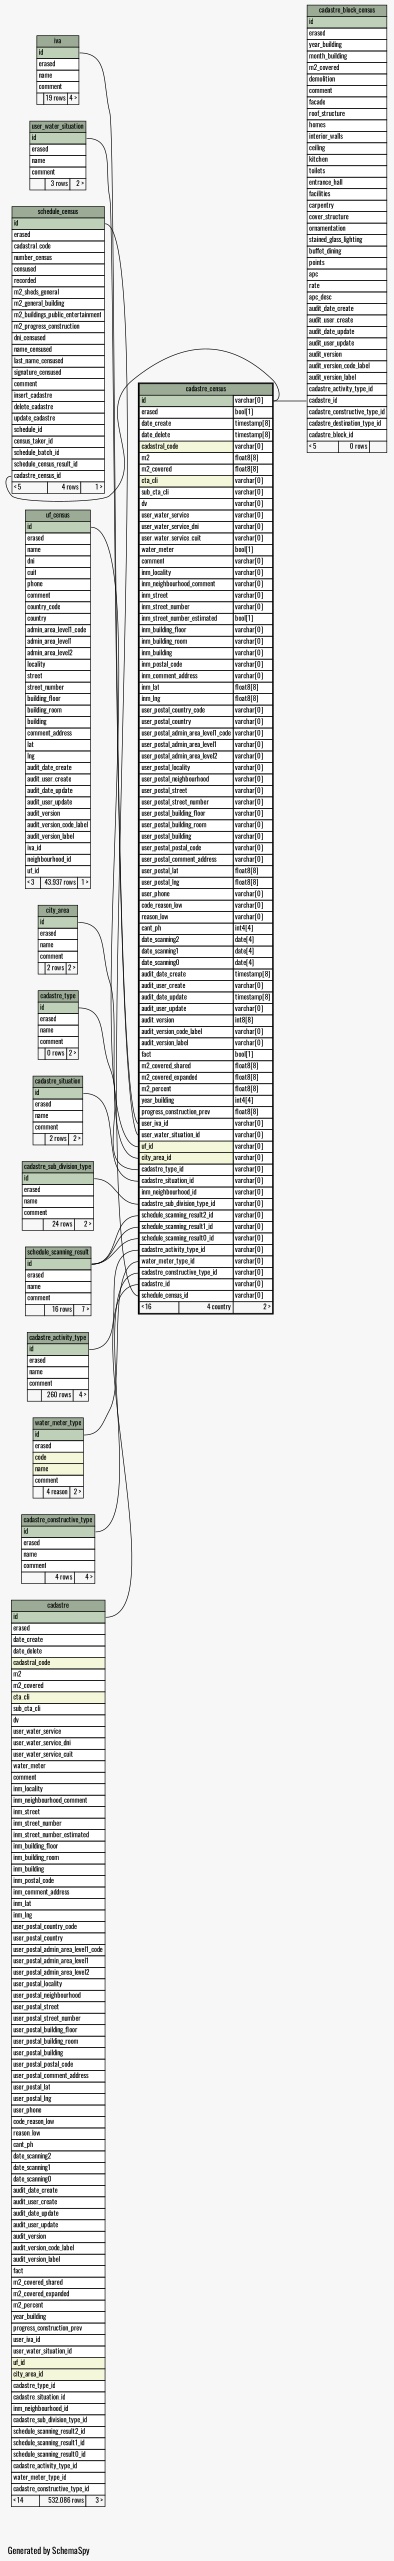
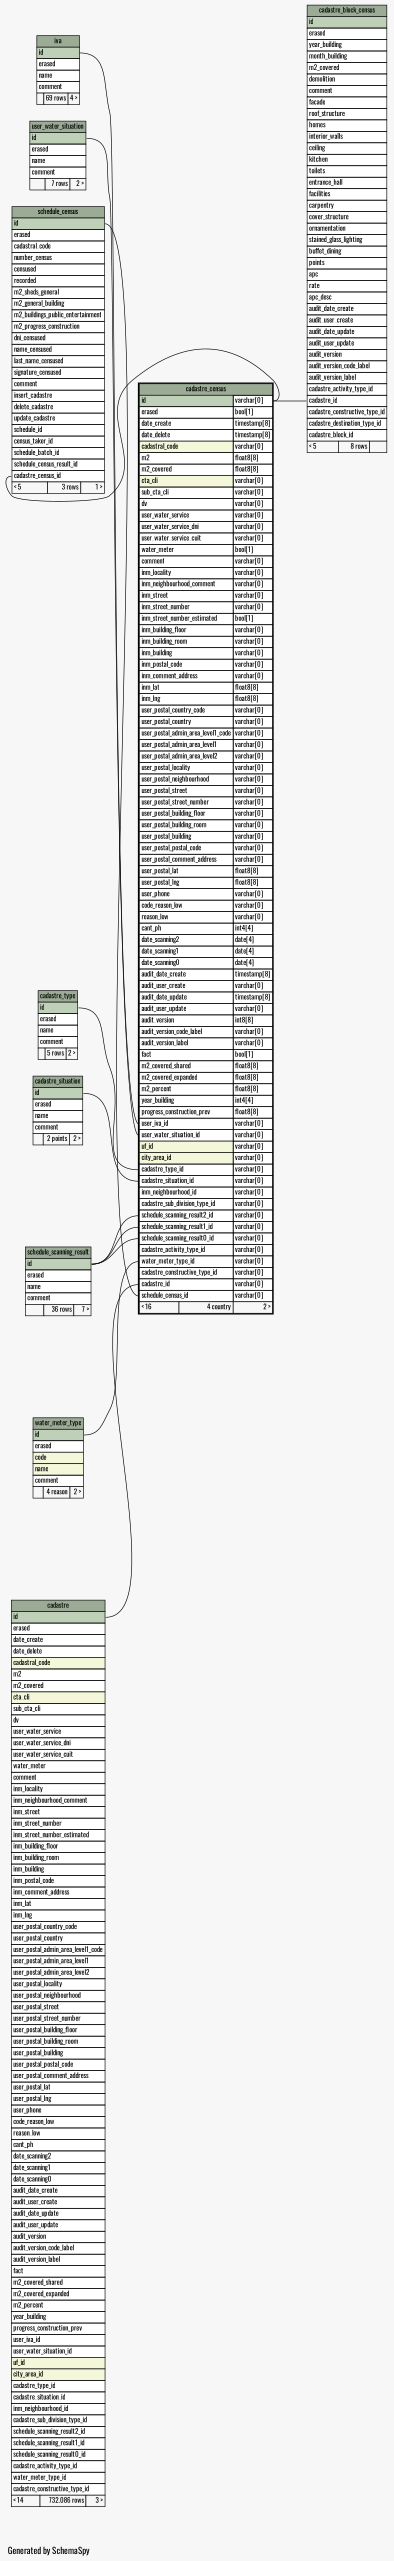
node "iva": text "19 rows" -> "69 rows"
node "user_water_situation": text "3 rows" -> "7 rows"
node "cadastre_block_census": text "0 rows" -> "8 rows"
node "schedule_census": text "4 rows" -> "3 rows"
node "uf_census": removed
node "city_area": removed
node "cadastre_type": text "0 rows" -> "5 rows"
node "cadastre_situation": text "2 rows" -> "2 points"
node "cadastre_sub_division_type": removed
node "schedule_scanning_result": text "16 rows" -> "36 rows"
node "cadastre_activity_type": removed
node "cadastre_constructive_type": removed
node "cadastre": text "532.086 rows" -> "732.086 rows"
